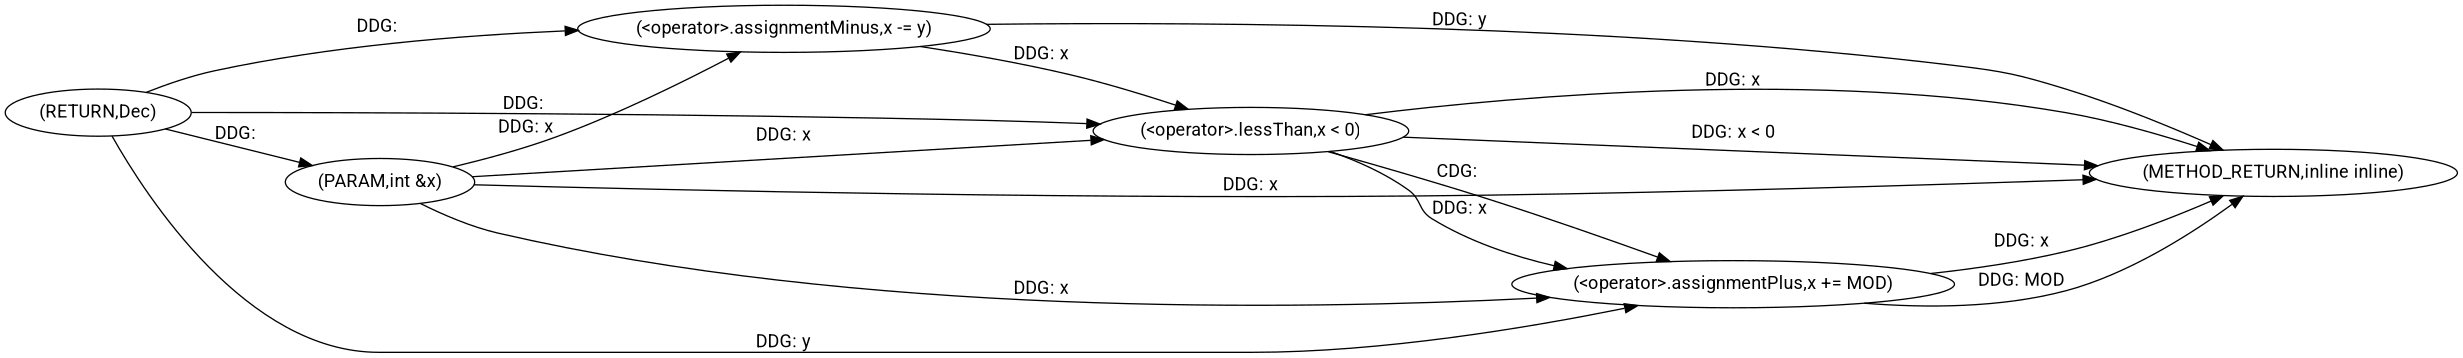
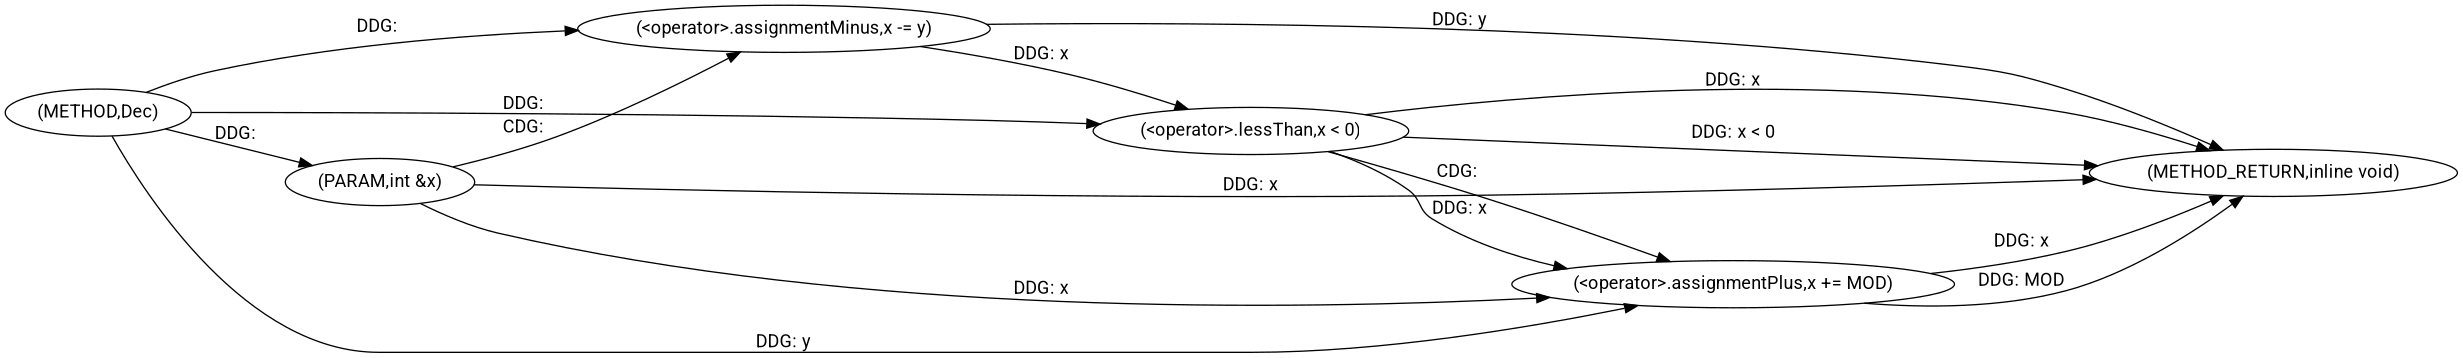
node "(RETURN,Dec)": label "(RETURN,Dec)" -> "(METHOD,Dec)"
edge "(PARAM,int &x)" -> "(<operator>.assignmentMinus,x -= y)": label "DDG: x" -> "CDG: "
edge "(PARAM,int &x)" -> "(<operator>.lessThan,x < 0)": removed, label "DDG: x"
node "(METHOD_RETURN,inline inline)": label "(METHOD_RETURN,inline inline)" -> "(METHOD_RETURN,inline void)"
